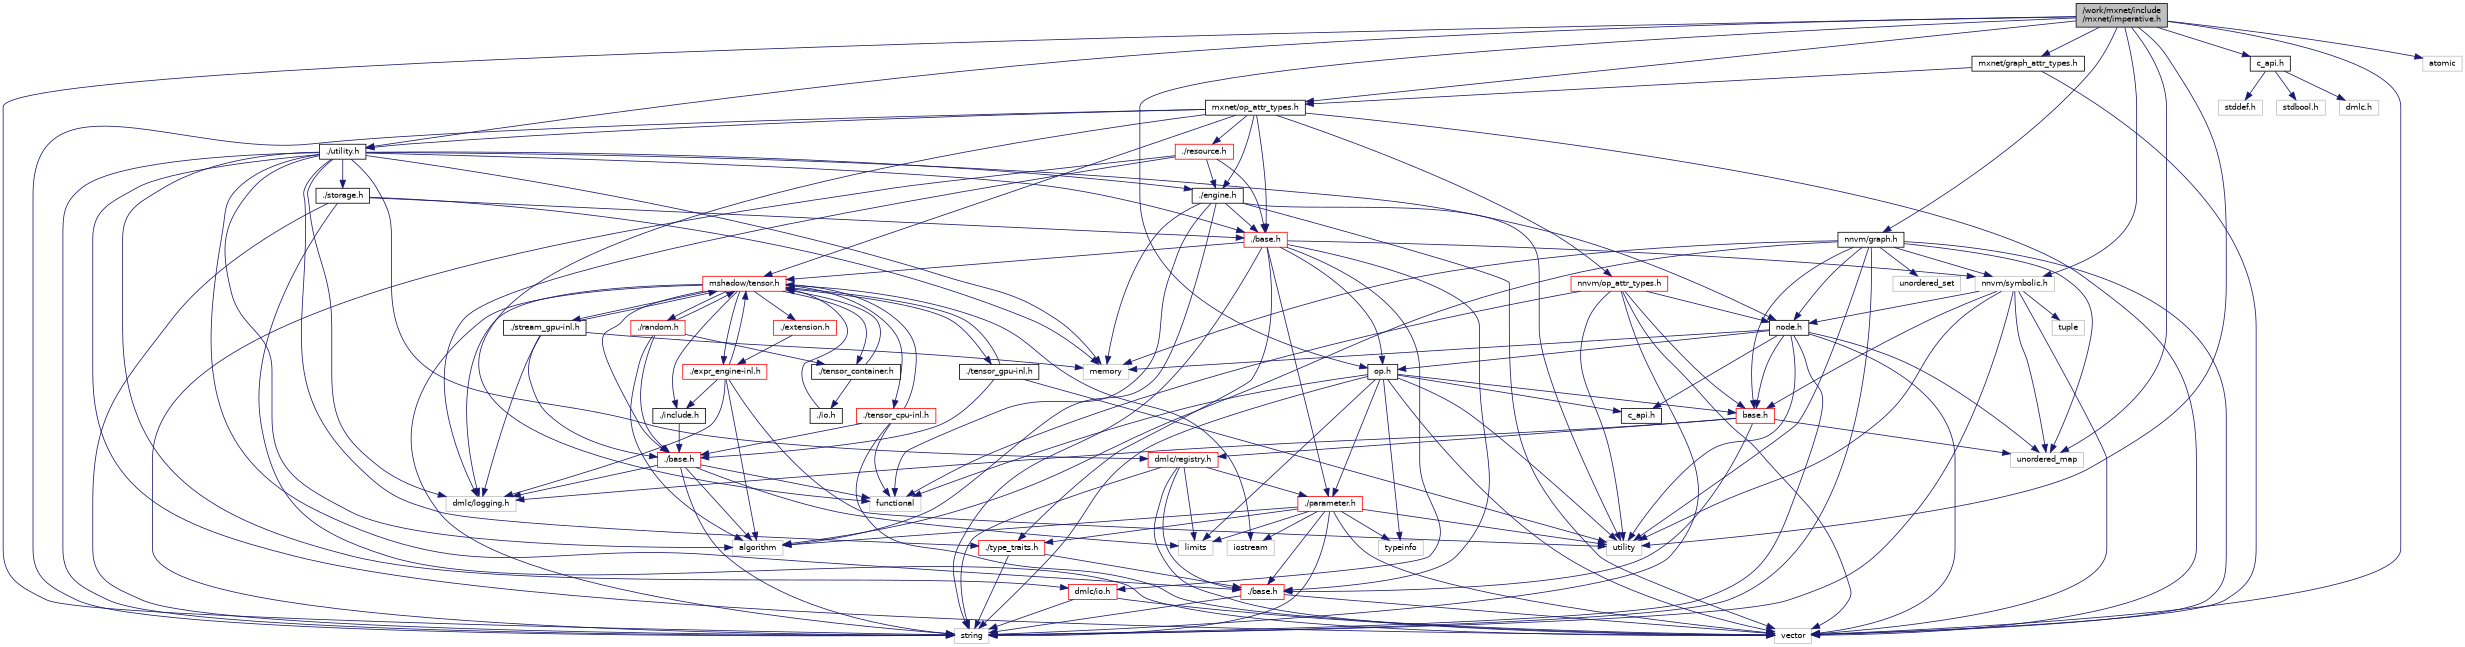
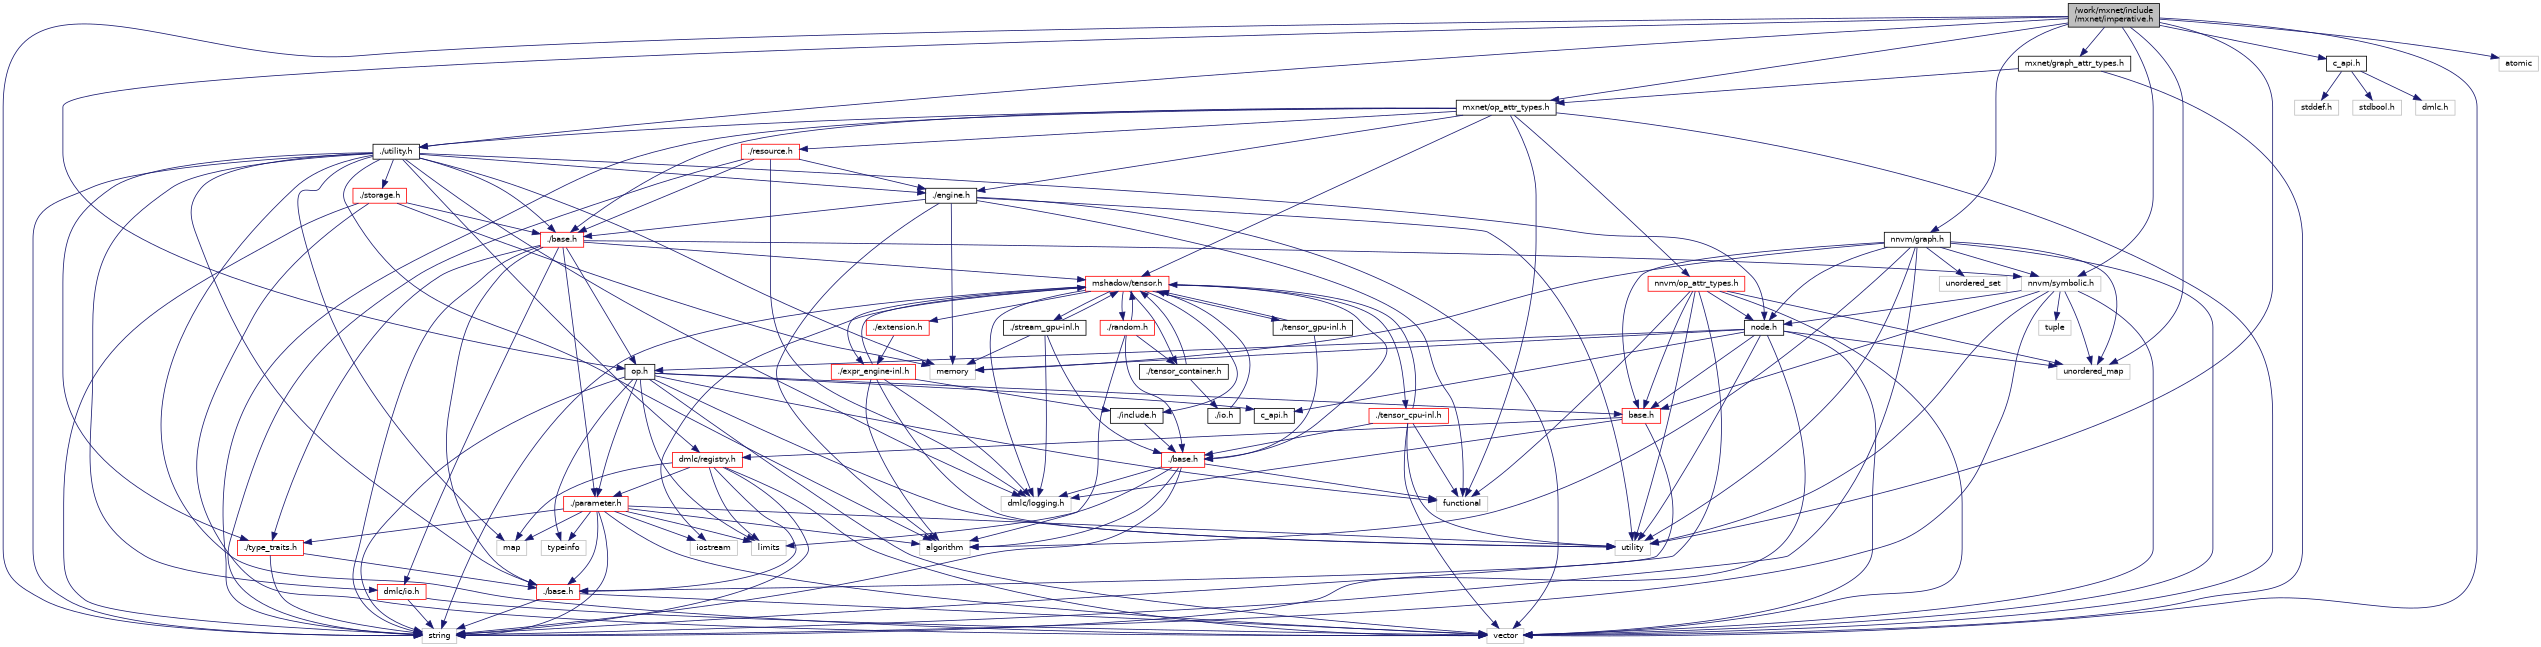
node "./storage.h": color black -> red
edge "base.h" -> "unordered_map": now "nnvm/op_attr_types.h" -> "unordered_map"
edge "./tensor_gpu-inl.h" -> "utility": now "./tensor_cpu-inl.h" -> "utility"
node "map": added
